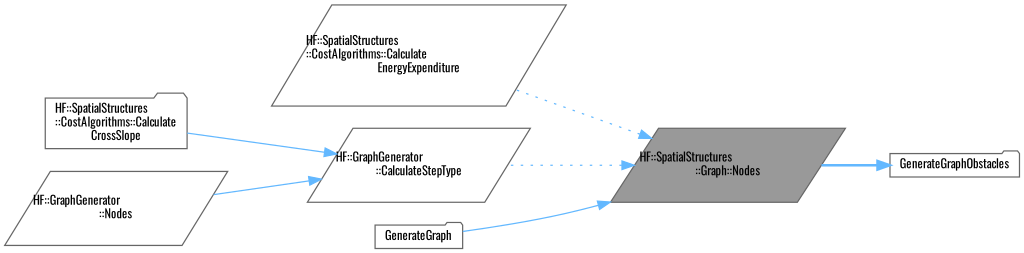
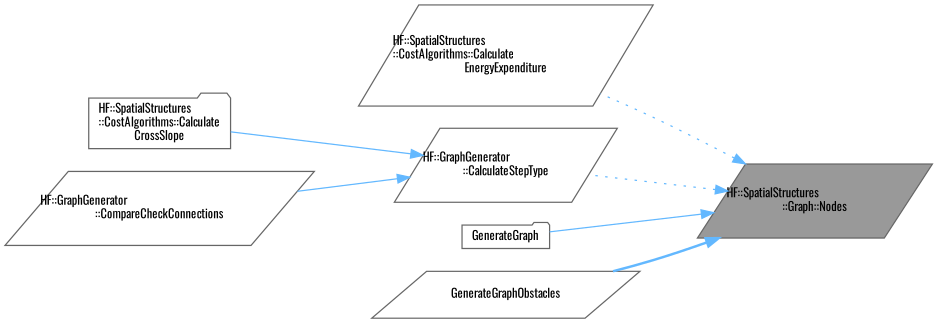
edge "HF::SpatialStructures ::Graph::Nodes" -> "GenerateGraphObstacles": reversed
node "GenerateGraphObstacles": shape folder -> parallelogram
node "HF::GraphGenerator ::Nodes": label "HF::GraphGenerator ::Nodes" -> "HF::GraphGenerator ::CompareCheckConnections"
